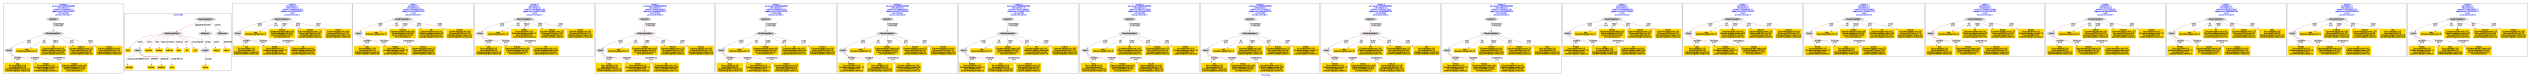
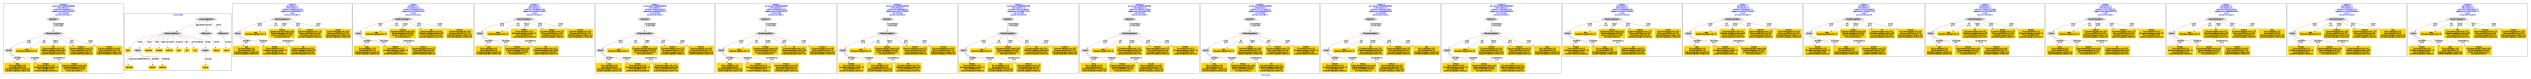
edge "WebResource2" -> "audio_url": label "dateOfDeath" -> "classLink"
node "name": removed
